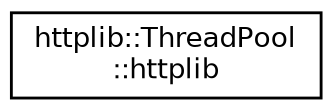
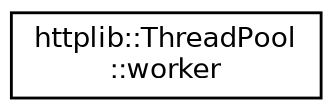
node "httplib::ThreadPool ::httplib": label "httplib::ThreadPool ::httplib" -> "httplib::ThreadPool ::worker"
